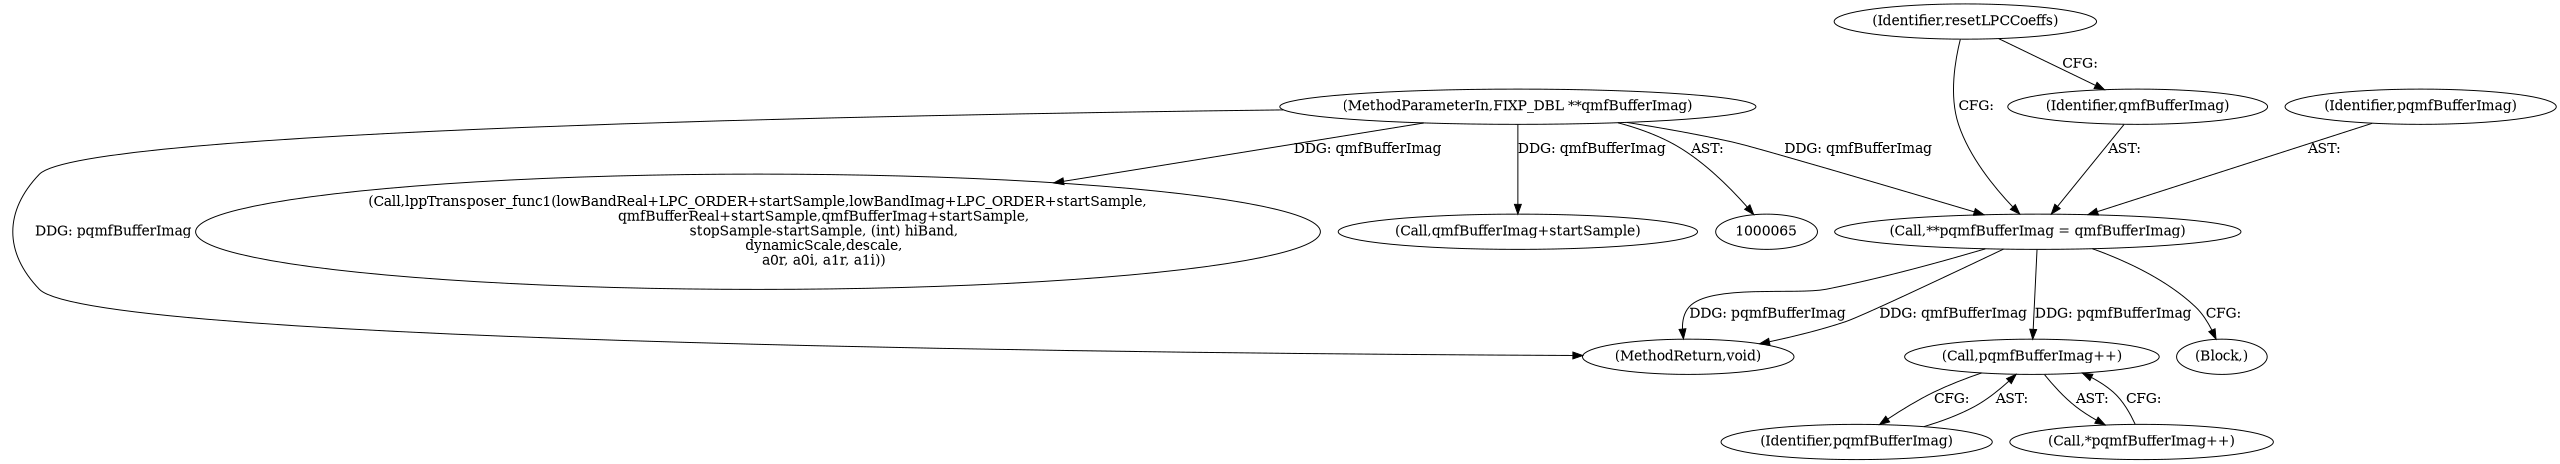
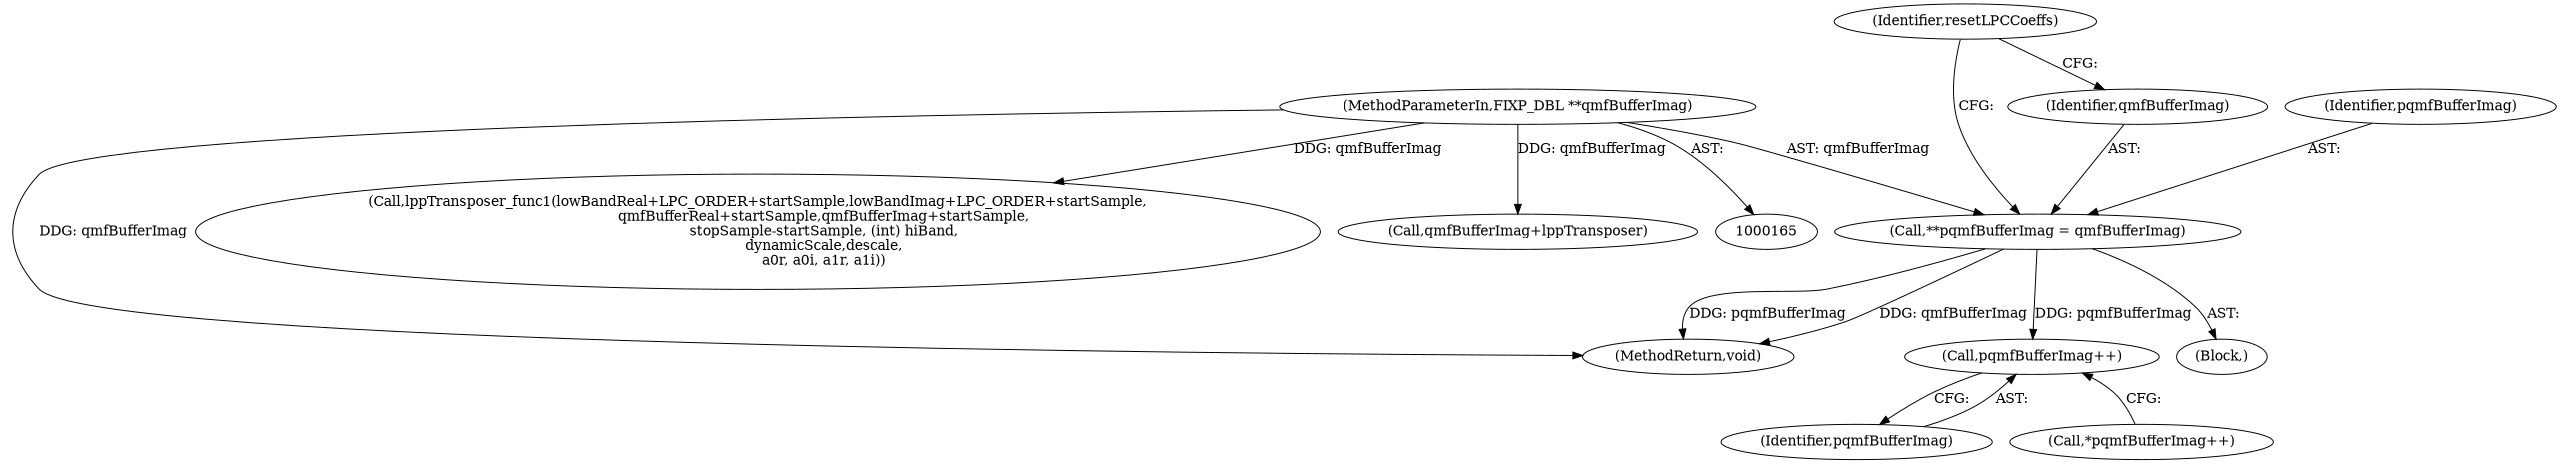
edge "(MethodParameterIn,FIXP_DBL **qmfBufferImag)" -> "(Call,**pqmfBufferImag = qmfBufferImag)": label "DDG: qmfBufferImag" -> "AST: qmfBufferImag"
edge "(MethodParameterIn,FIXP_DBL **qmfBufferImag)" -> "(MethodReturn,void)": label "DDG: pqmfBufferImag" -> "DDG: qmfBufferImag"
node "(Call,qmfBufferImag+startSample)": label "(Call,qmfBufferImag+startSample)" -> "(Call,qmfBufferImag+lppTransposer)"
node "1000065": label "1000065" -> "1000165"
edge "(Call,**pqmfBufferImag = qmfBufferImag)" -> "(Block,)": label "CFG: " -> "AST: "
edge "(Call,pqmfBufferImag++)" -> "(Call,*pqmfBufferImag++)": removed, label "AST:"
